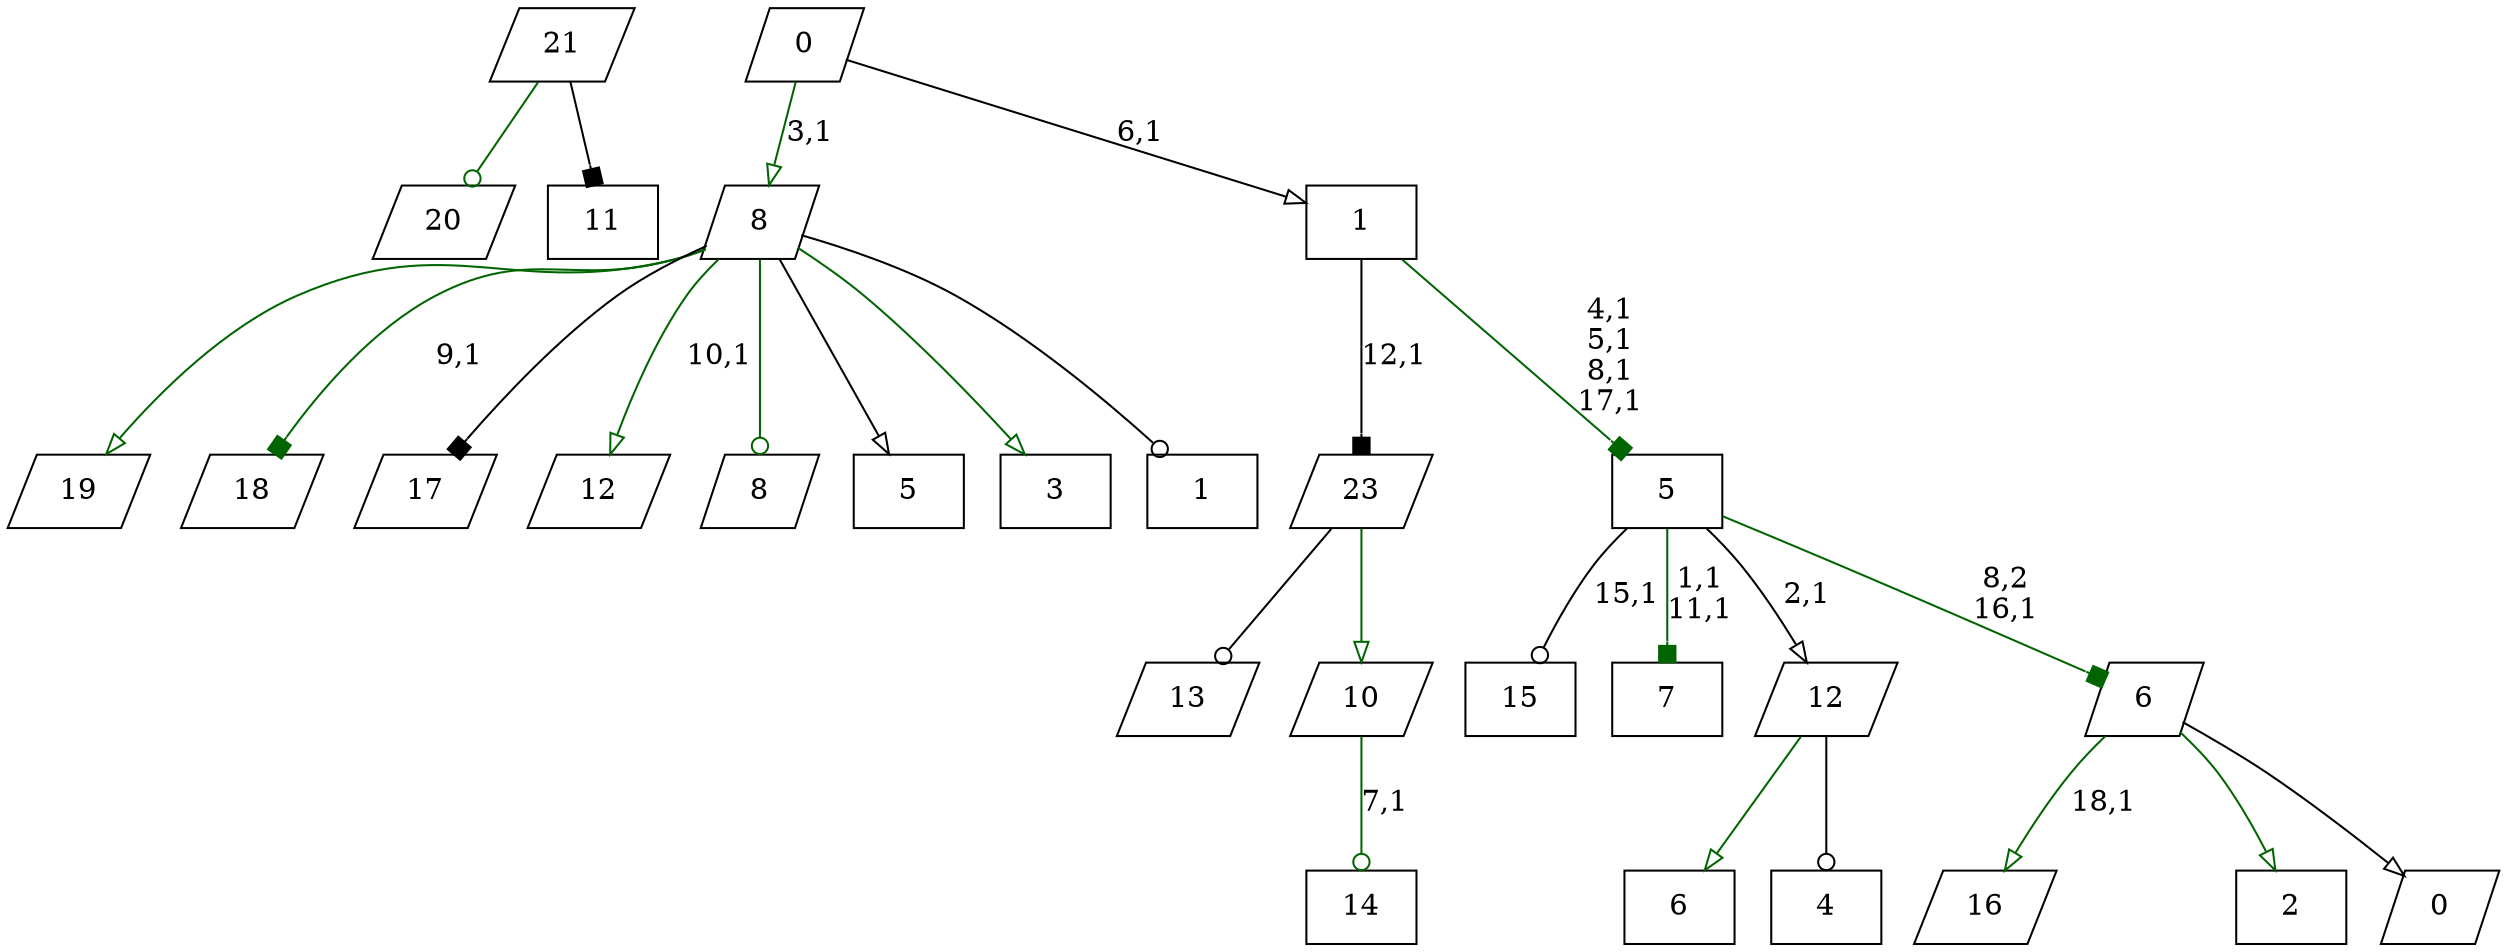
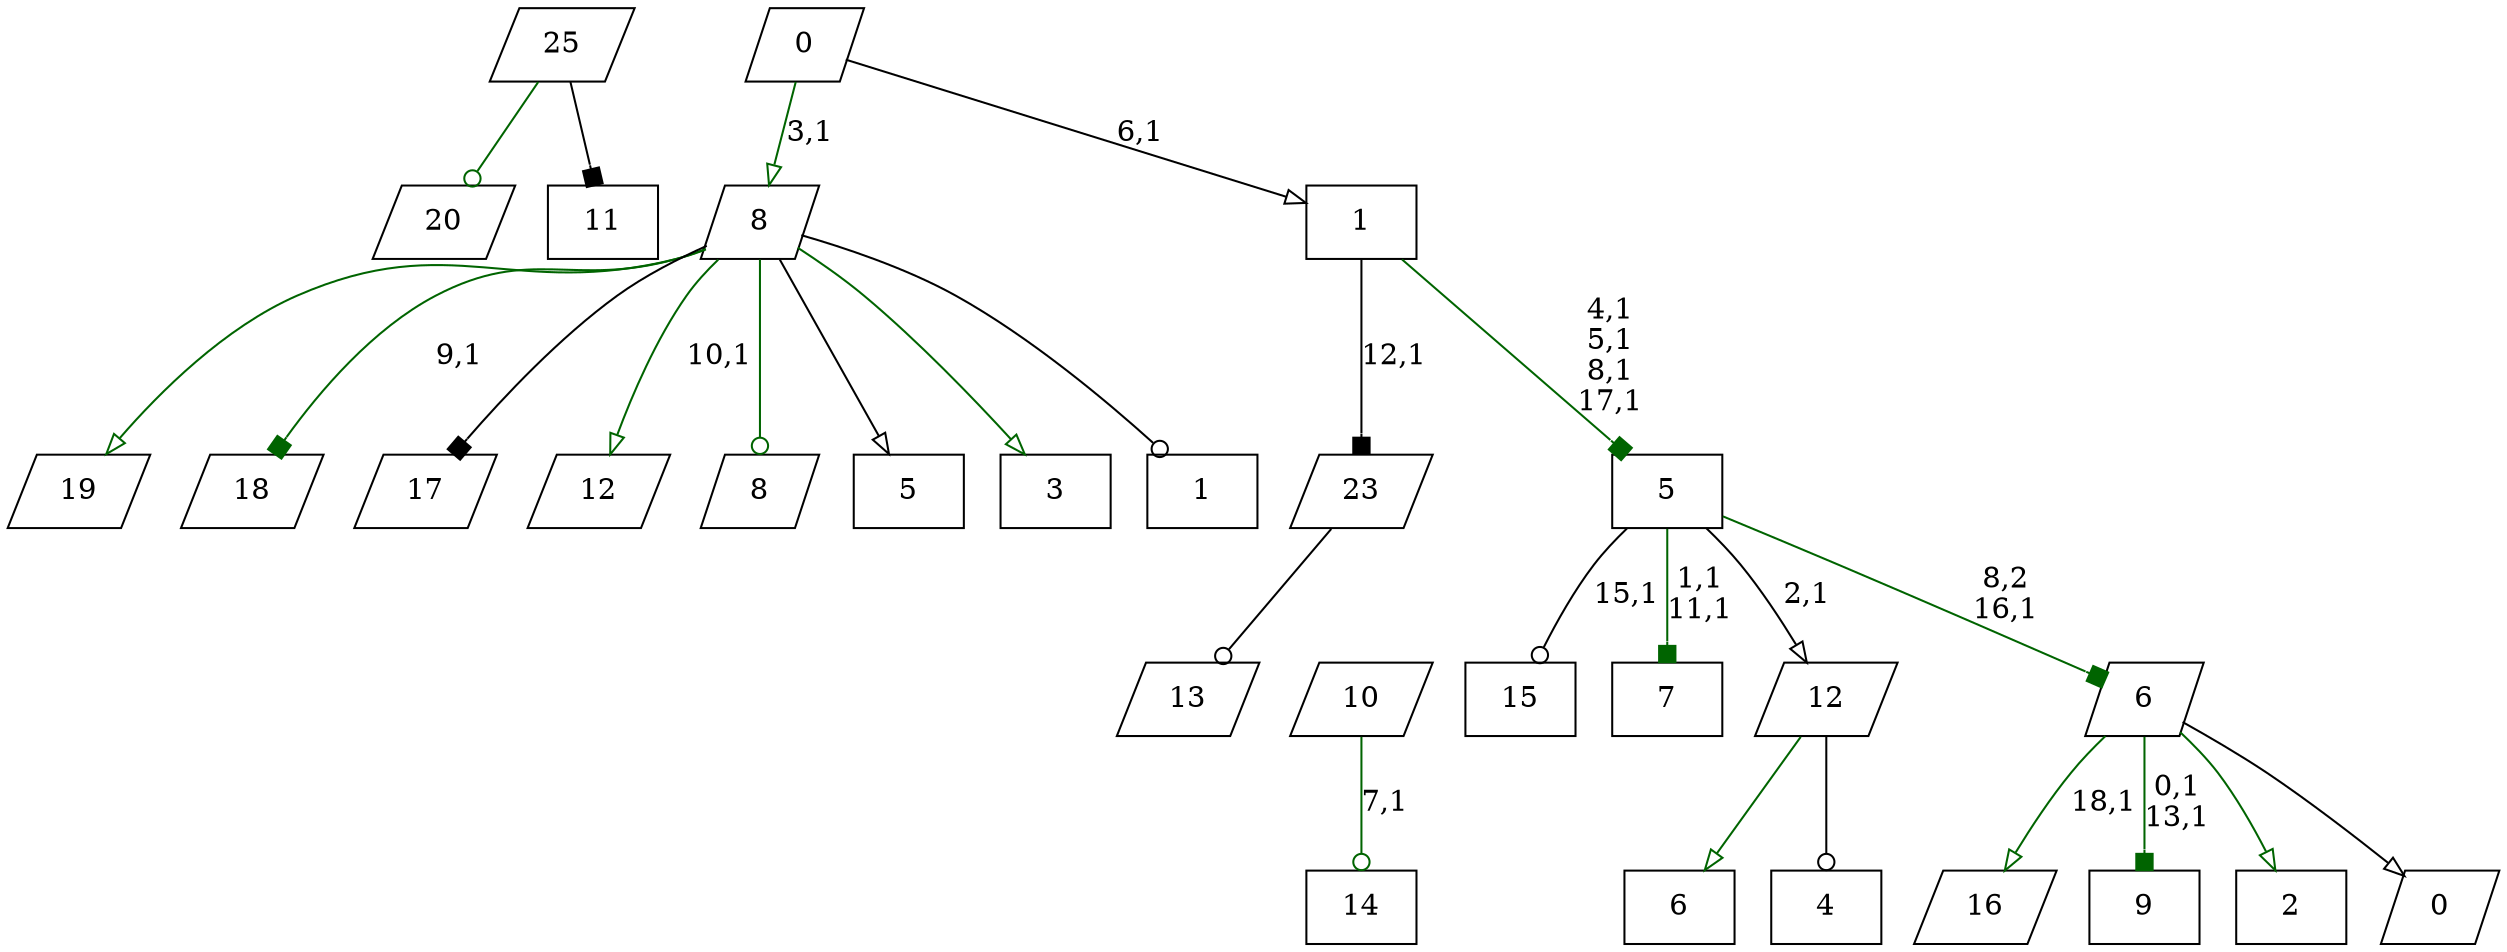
node "21": label "21" -> "25"
edge "23" -> "10": removed
node "9": added
